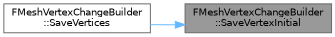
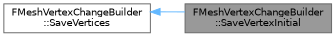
edge "FMeshVertexChangeBuilder ::SaveVertices" -> "FMeshVertexChangeBuilder ::SaveVertexInitial": reversed
